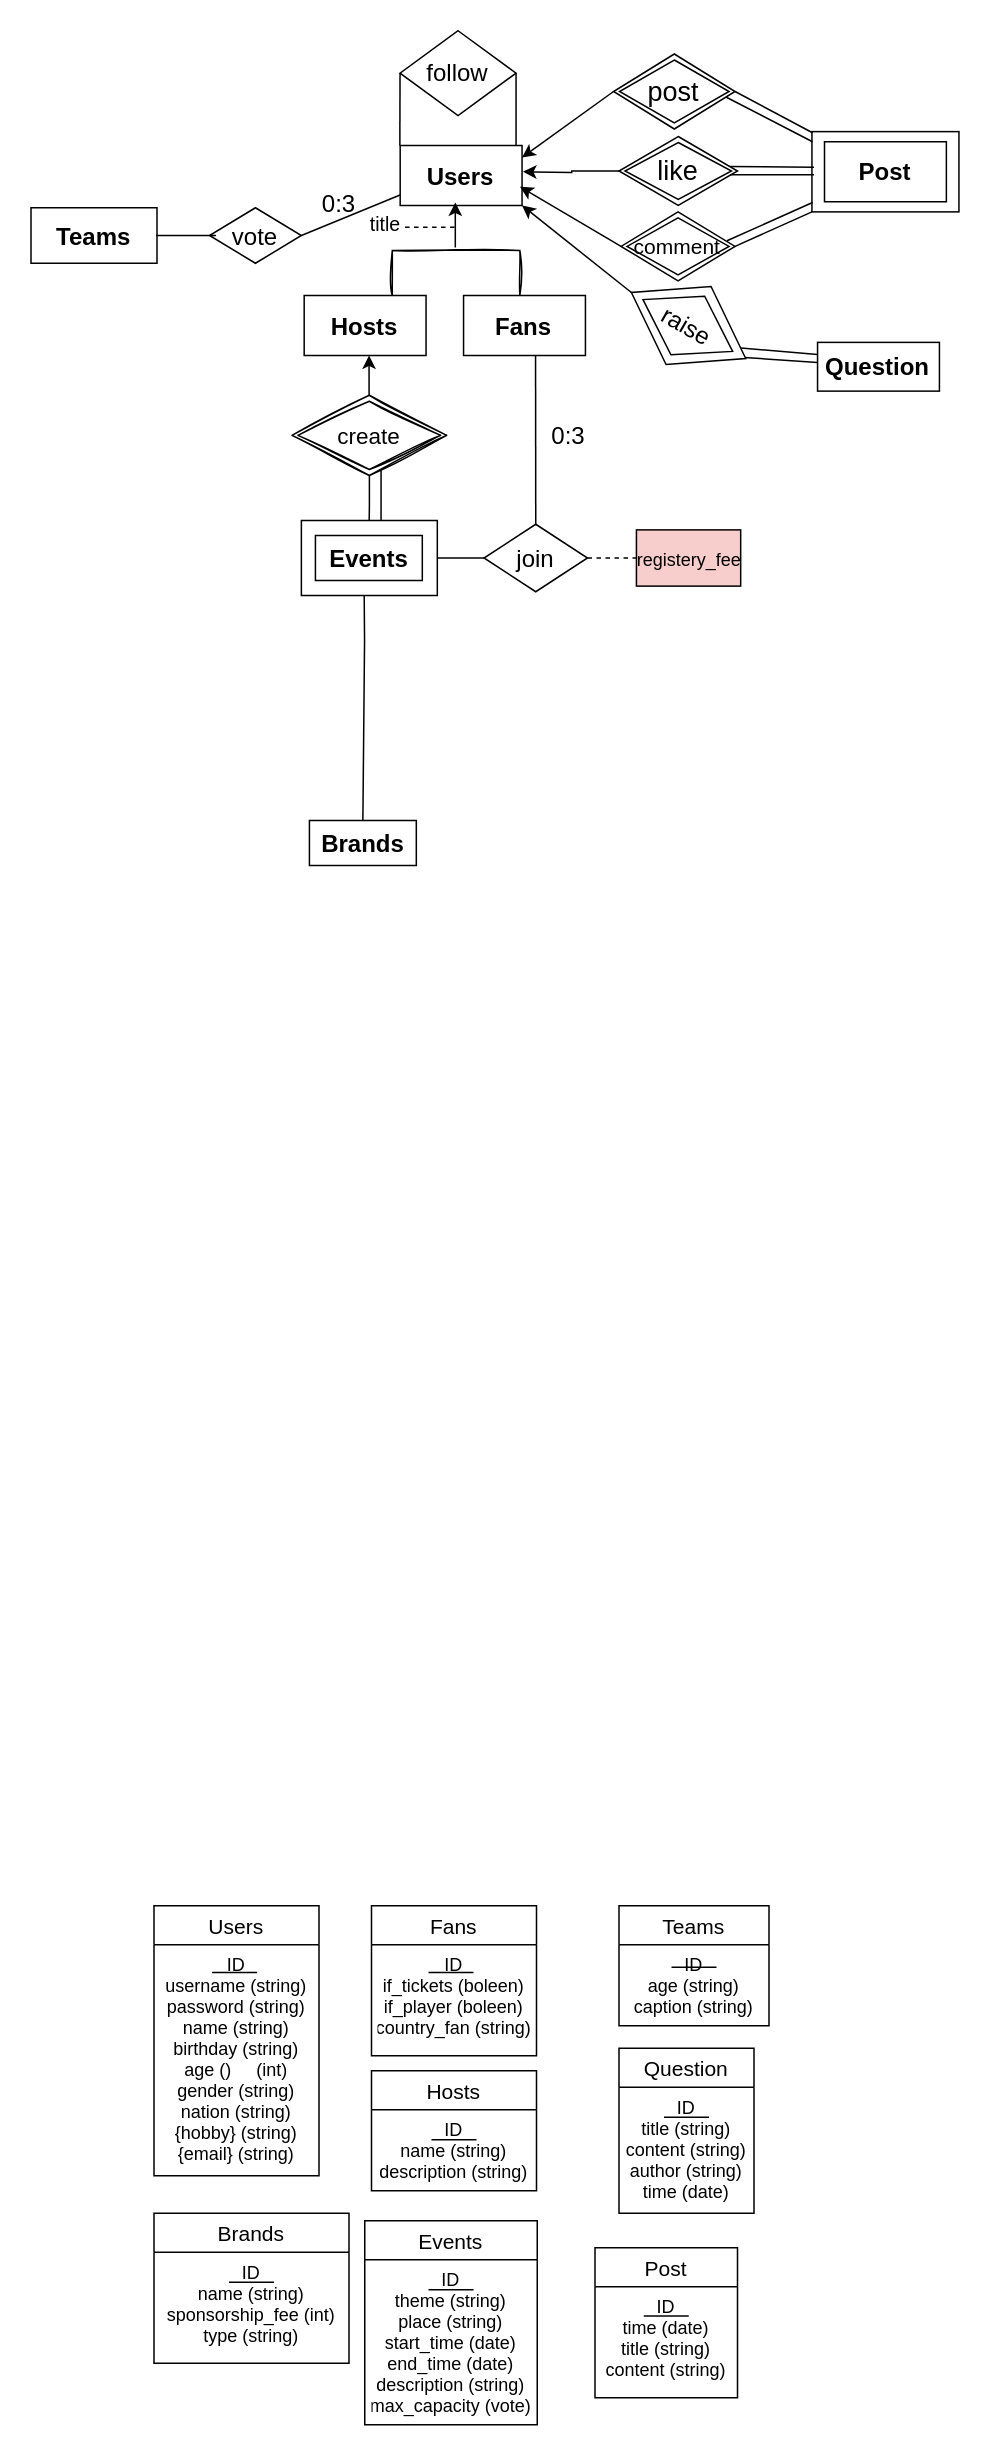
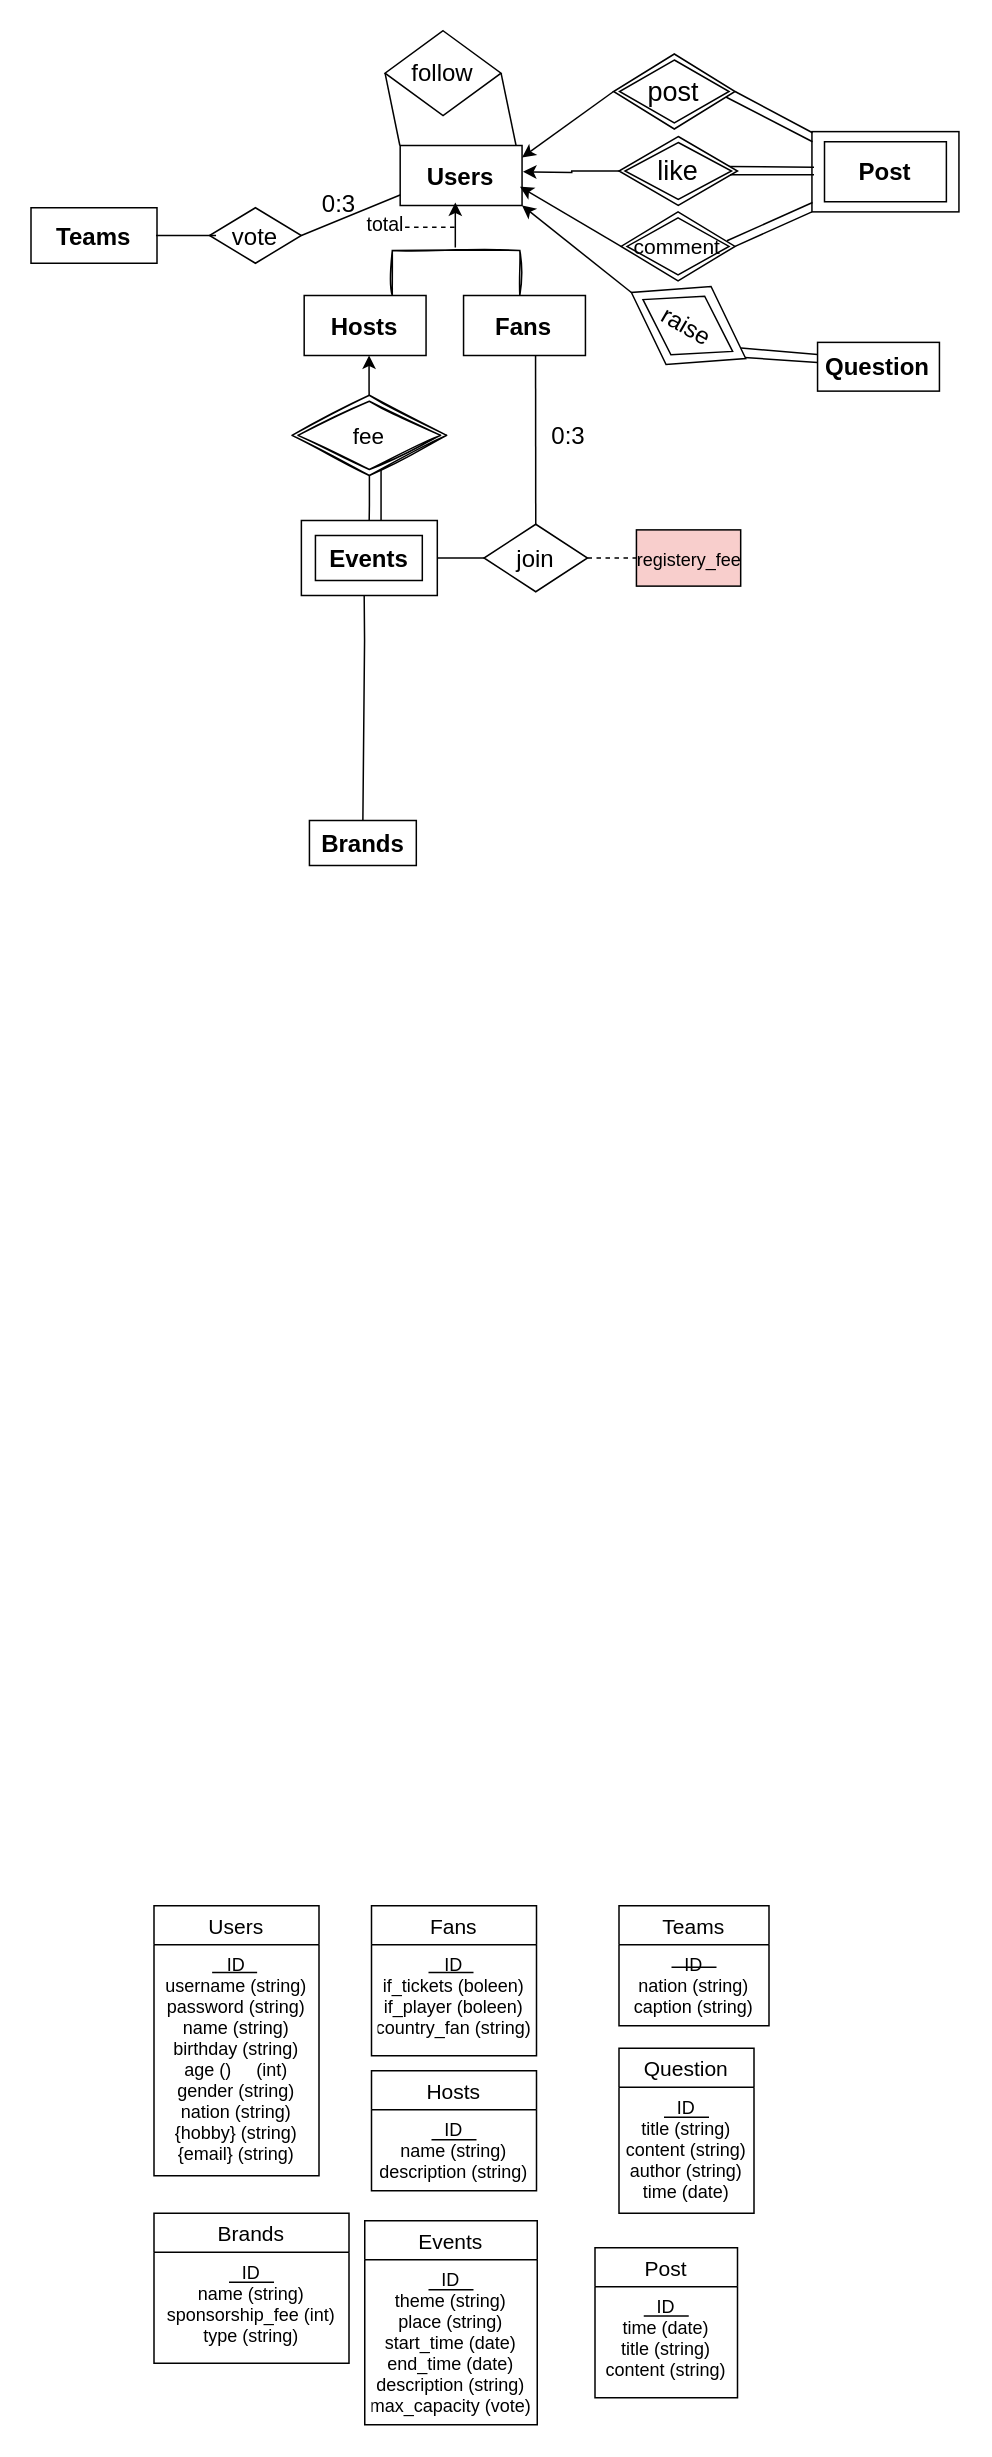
node "follow": moved (458, 73) -> (443, 73)
node "title": label "title" -> "total"
node "create": label "create" -> "fee"
node "ID age (string) caption (string)": label "ID age (string) caption (string)" -> "ID nation (string) caption (string)"
